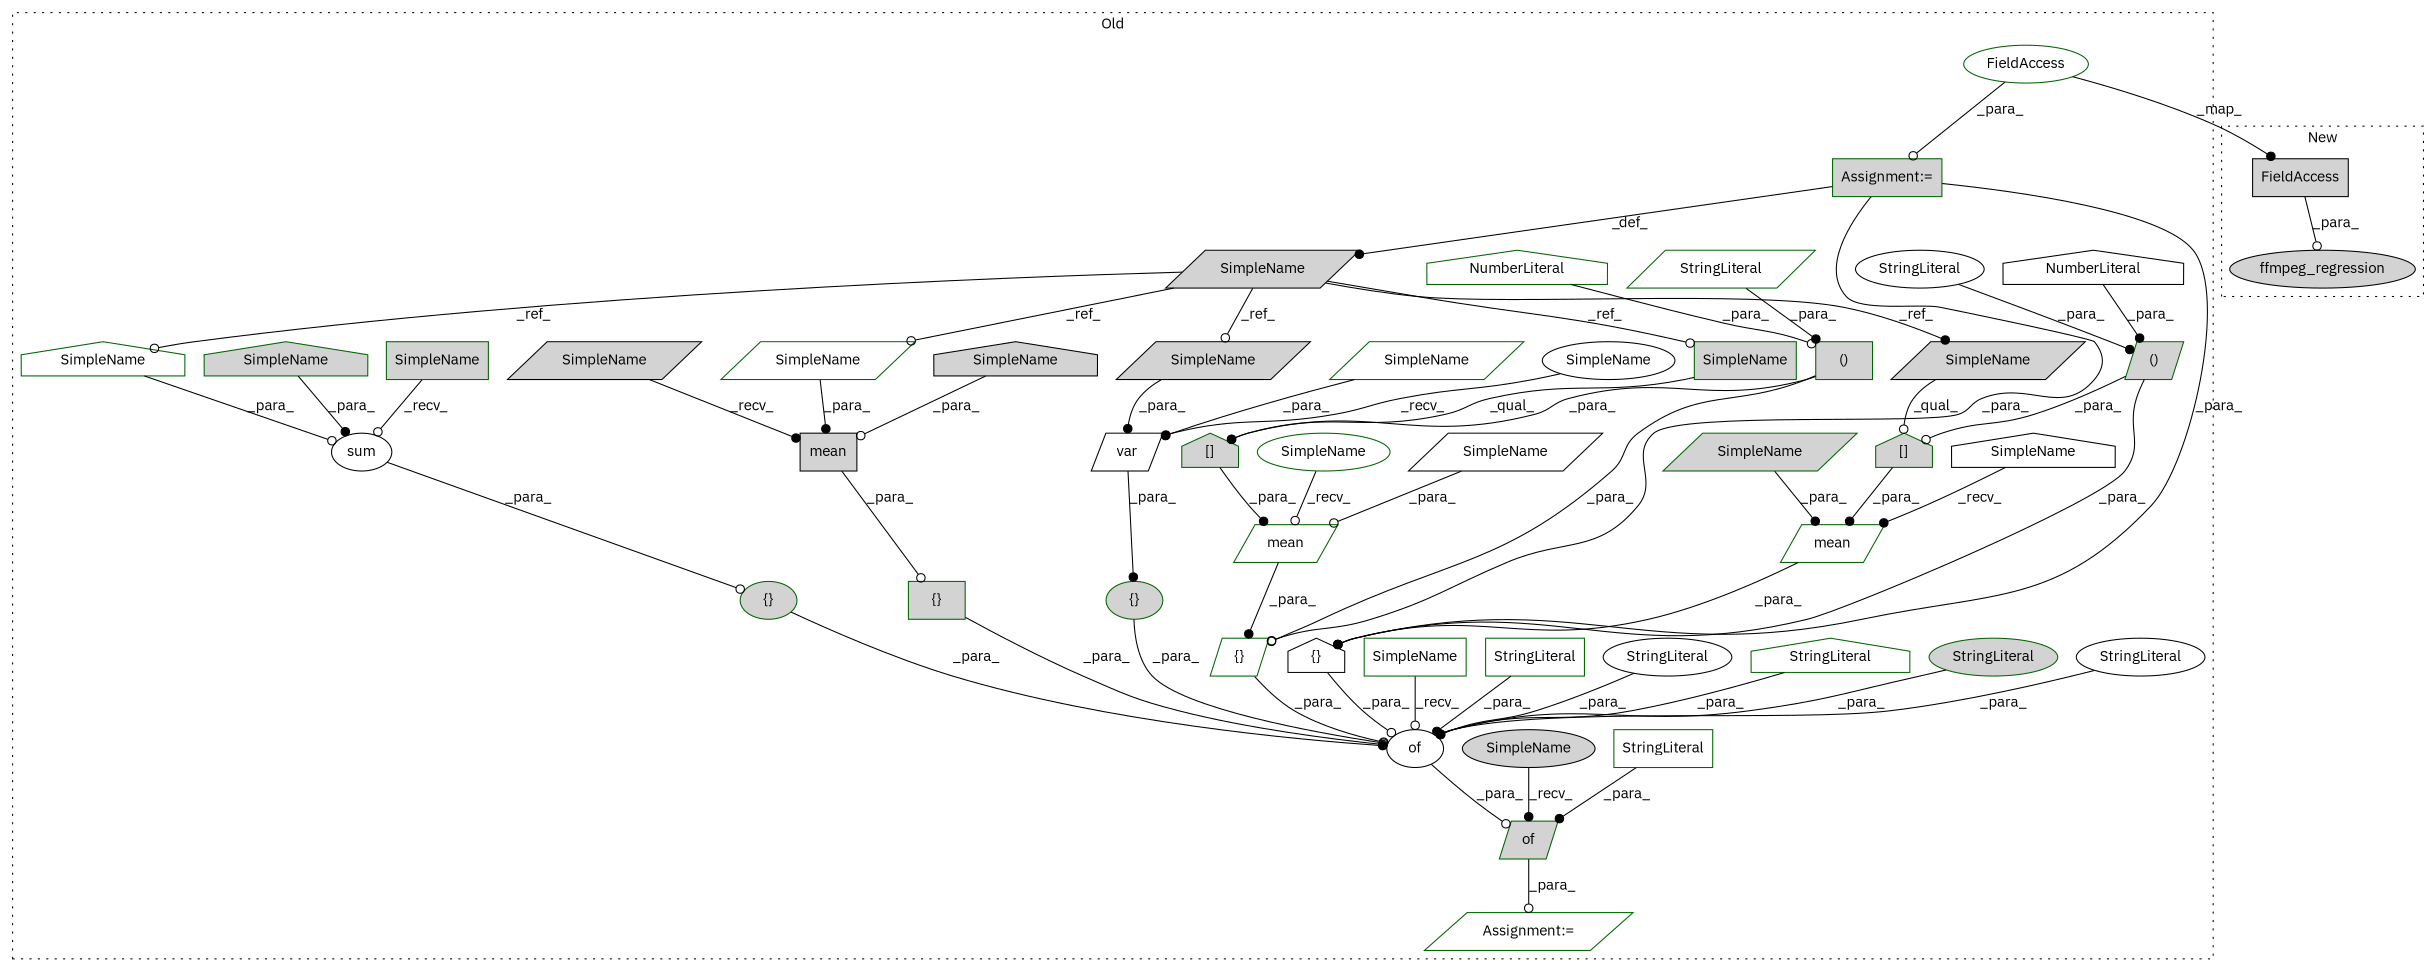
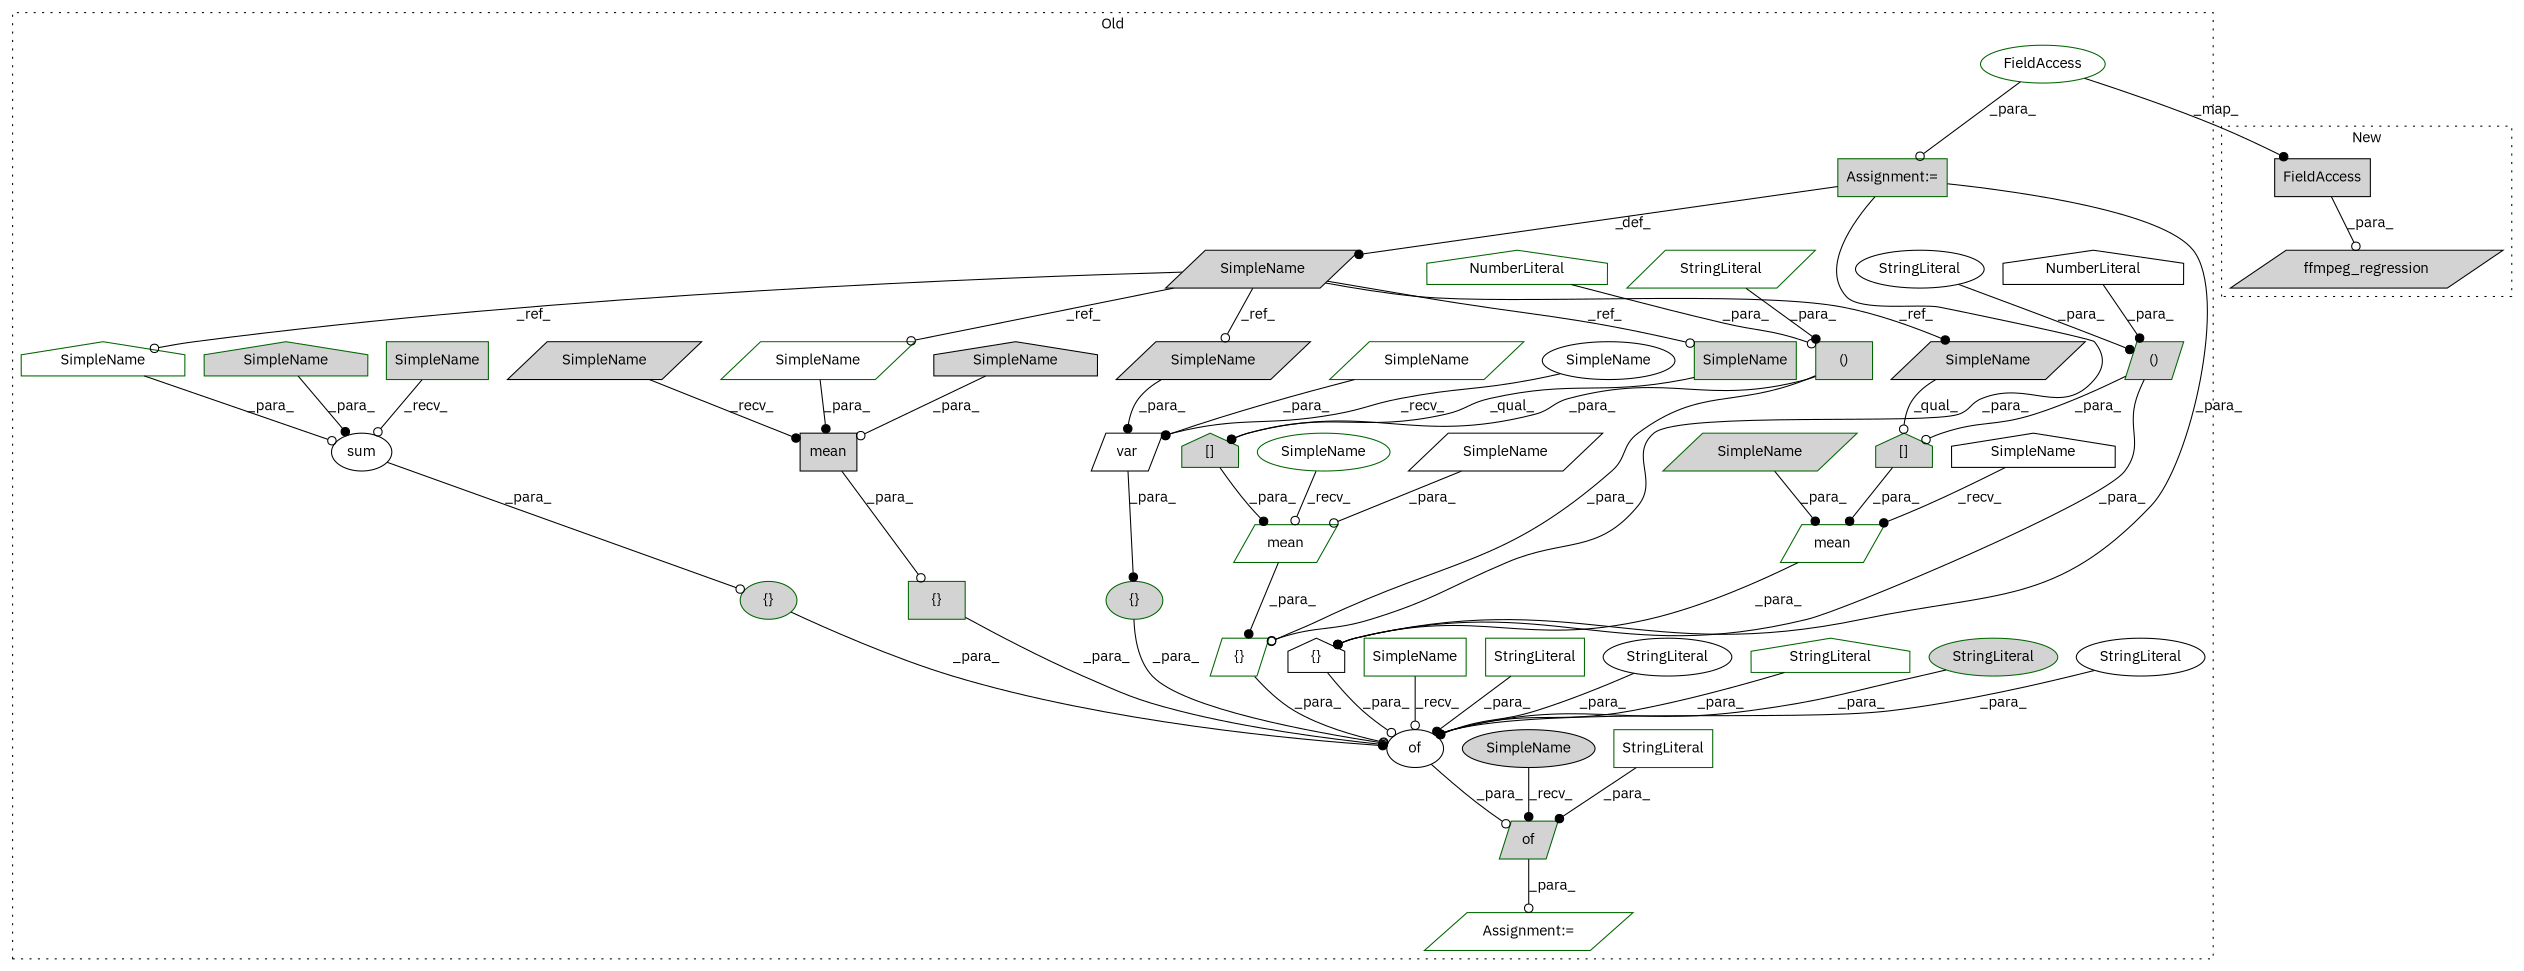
node "ffmpeg_regression": shape ellipse -> parallelogram
